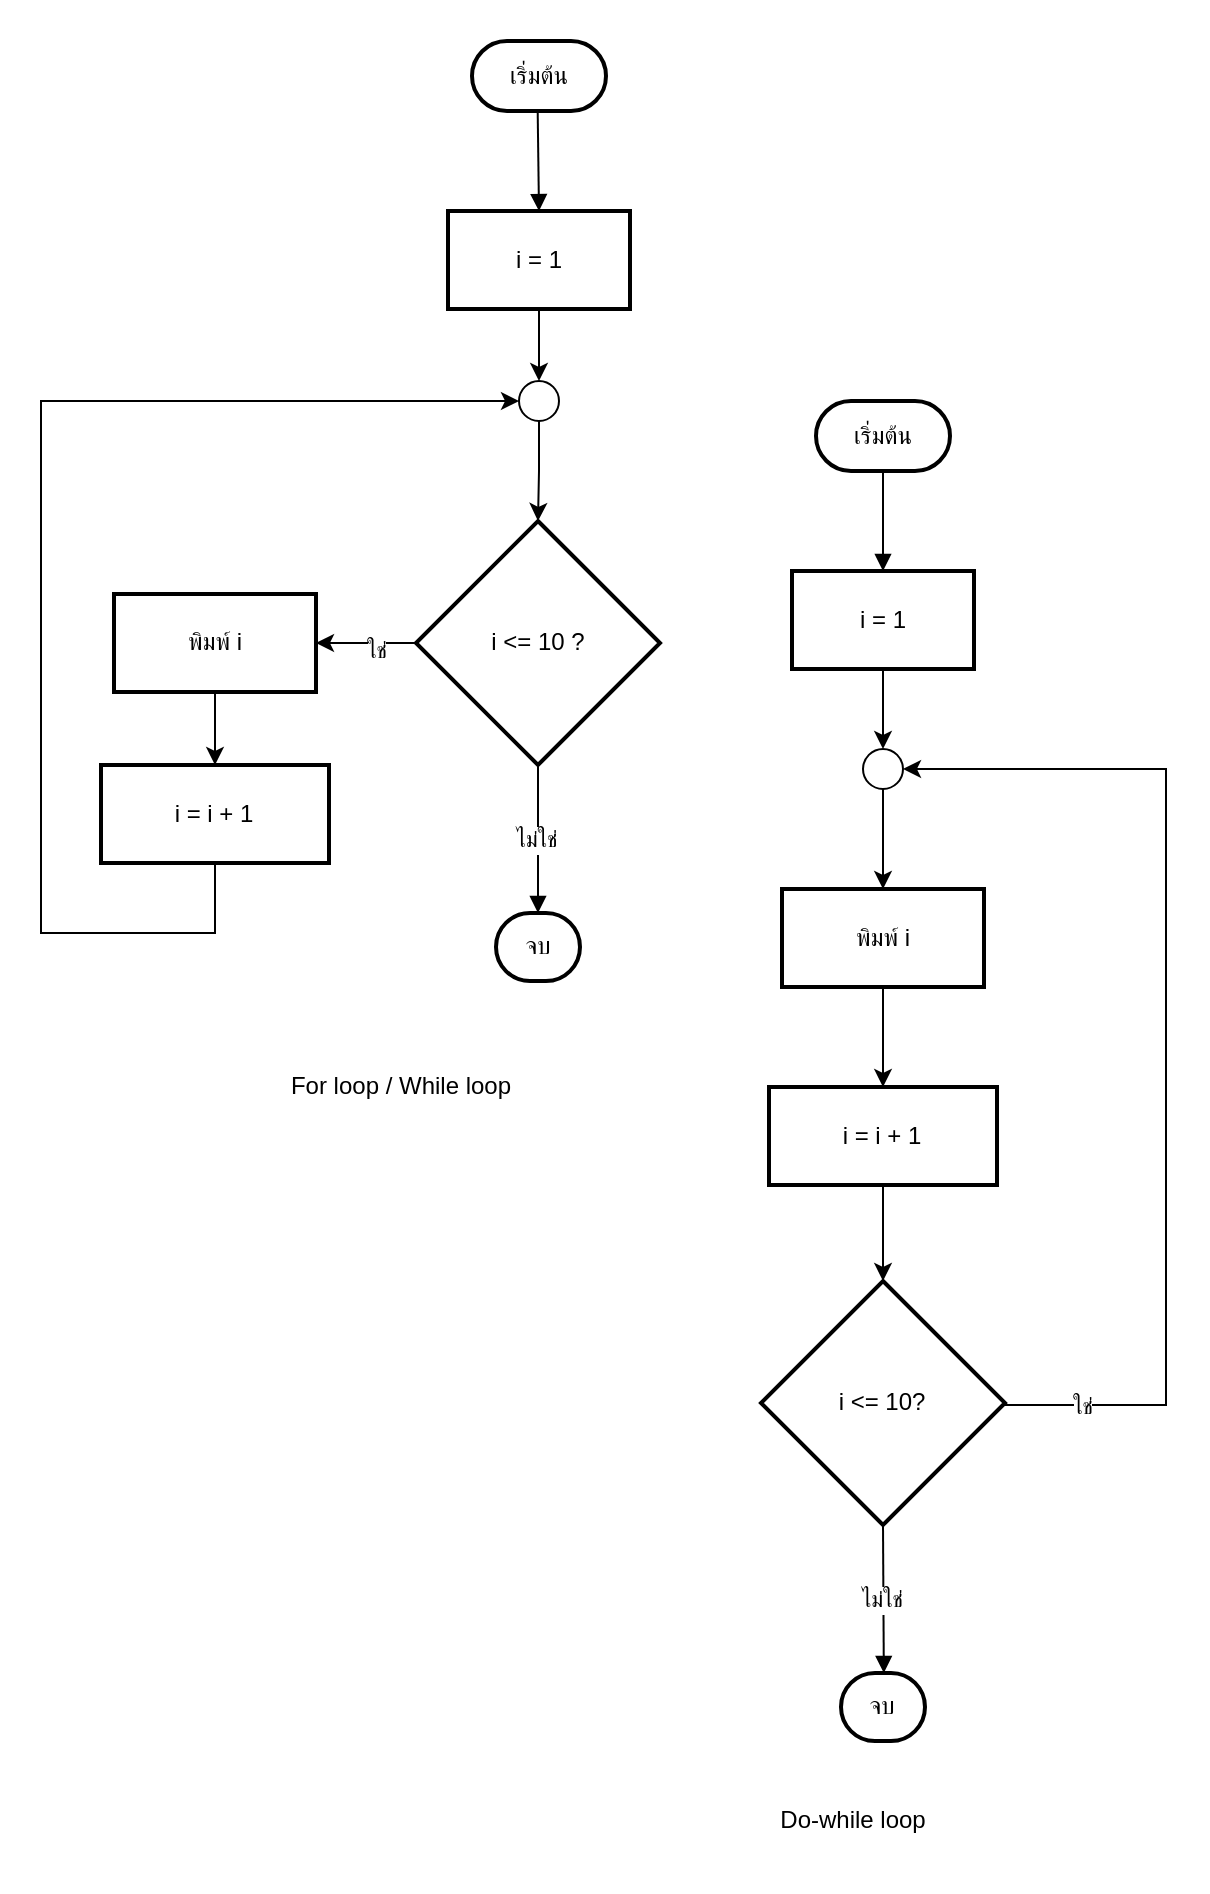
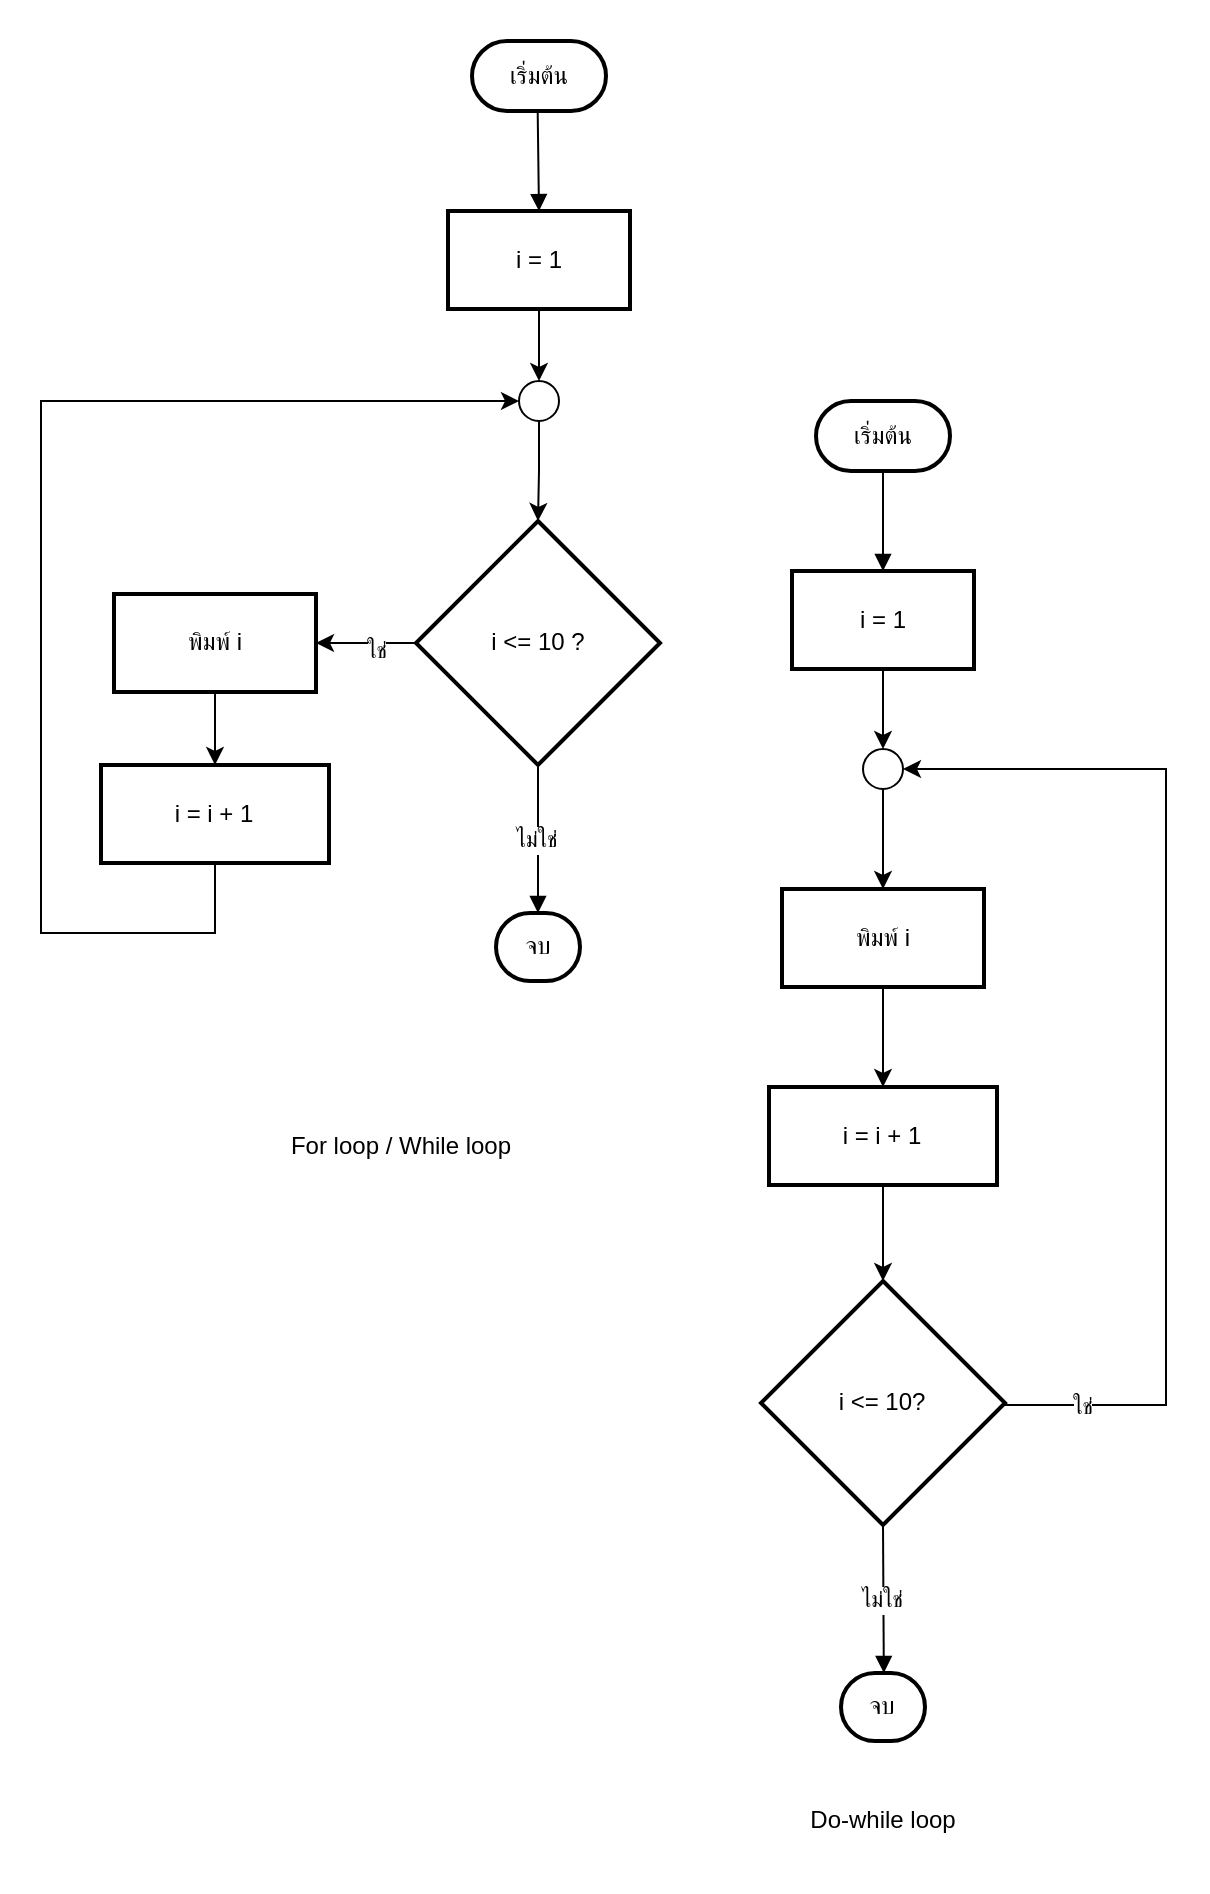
node "For loop / While loop": moved (401, 1087) -> (401, 1147)
node "Do-while loop": moved (853, 1821) -> (883, 1821)
